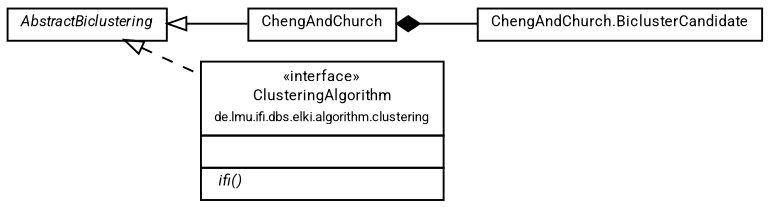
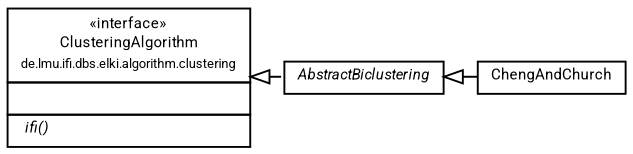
node "ChengAndChurch.BiclusterCandidate": removed
edge "ClusteringAlgorithm" -> "AbstractBiclustering": reversed
